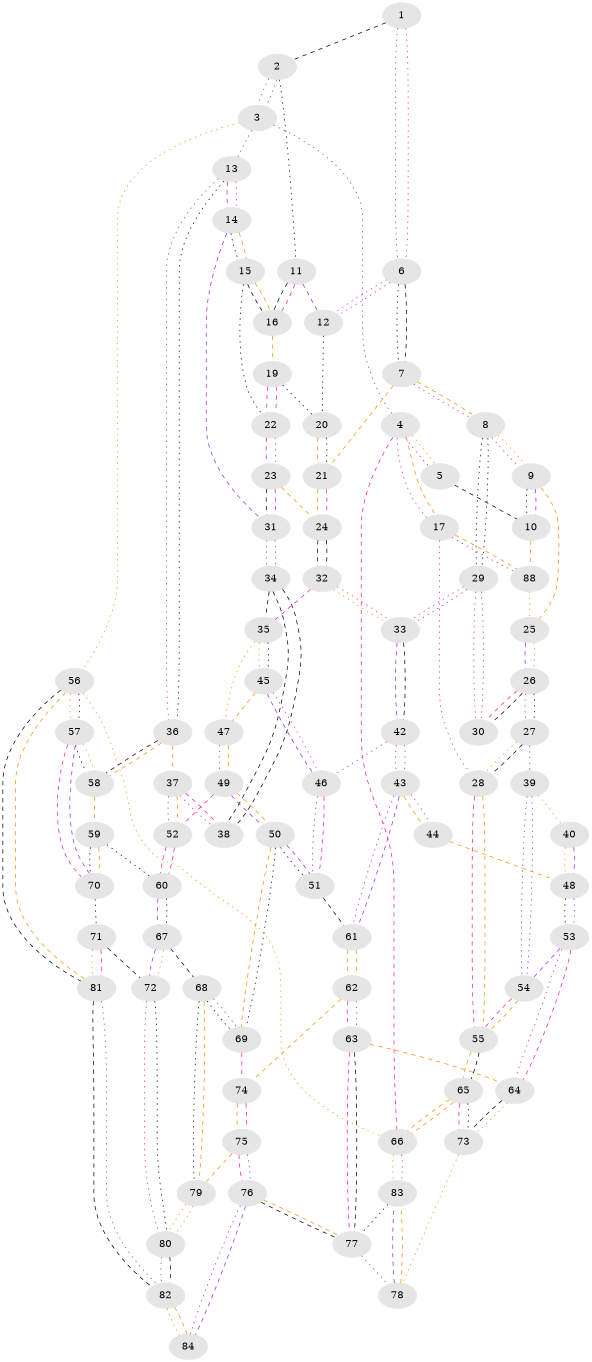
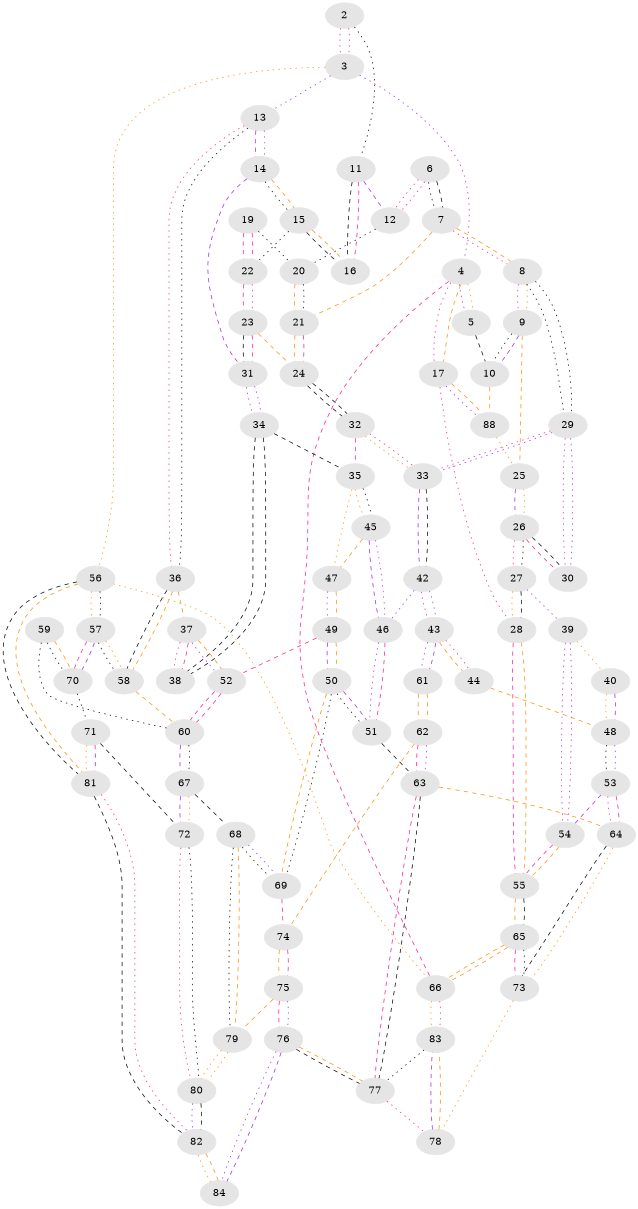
node "1": removed
edge "16" -- "19": removed
edge "58" -- "59": now "58" -- "60"
edge "51" -- "61": now "51" -- "63"
